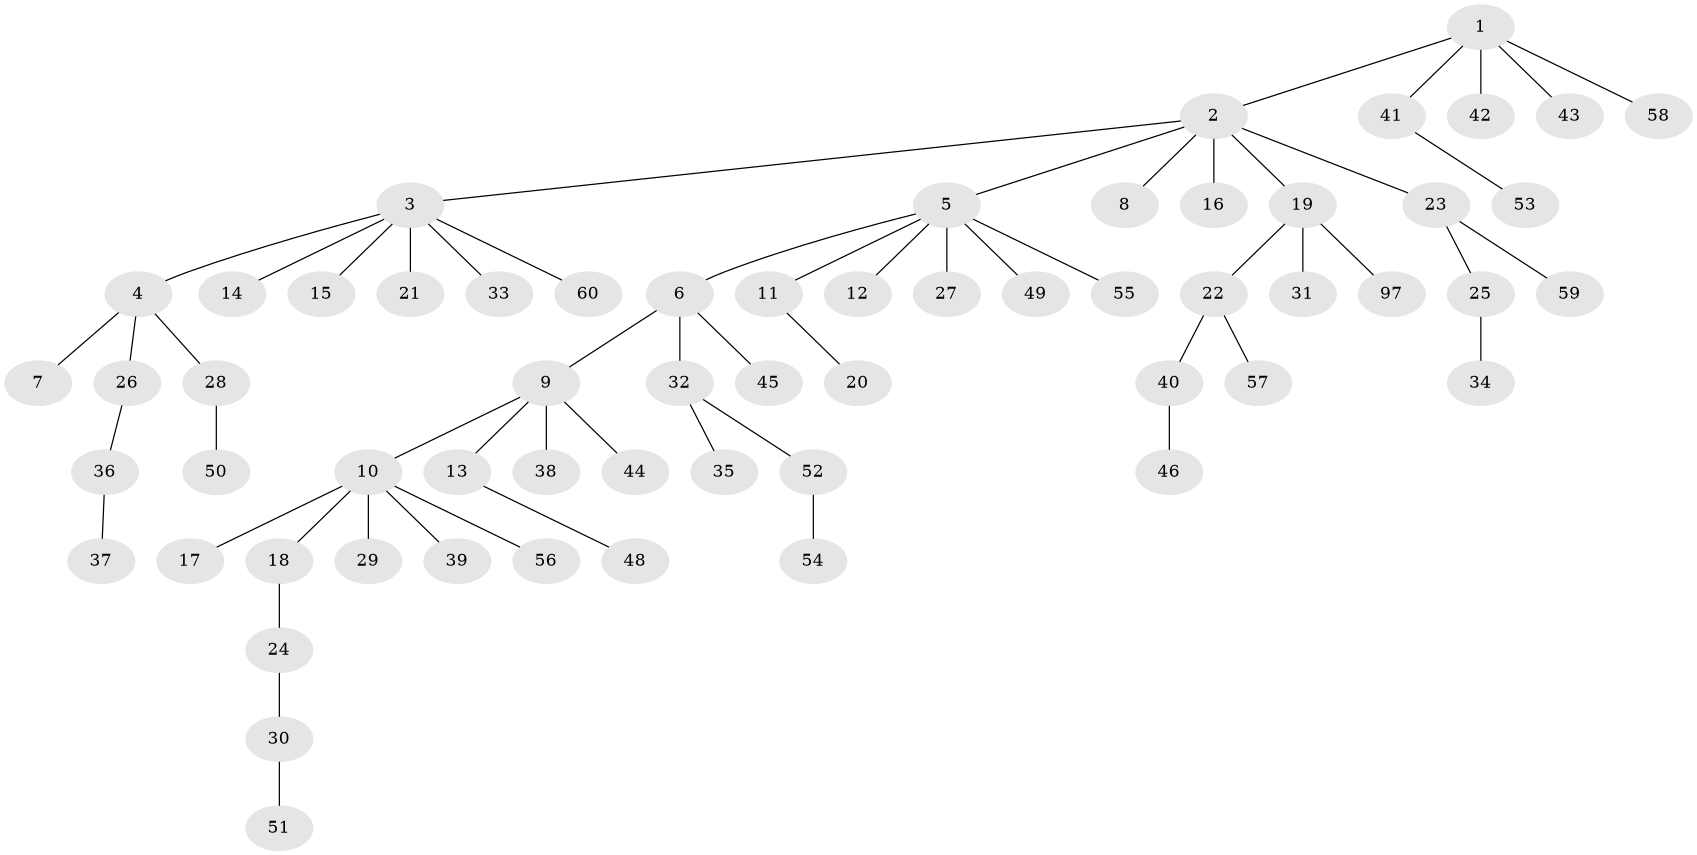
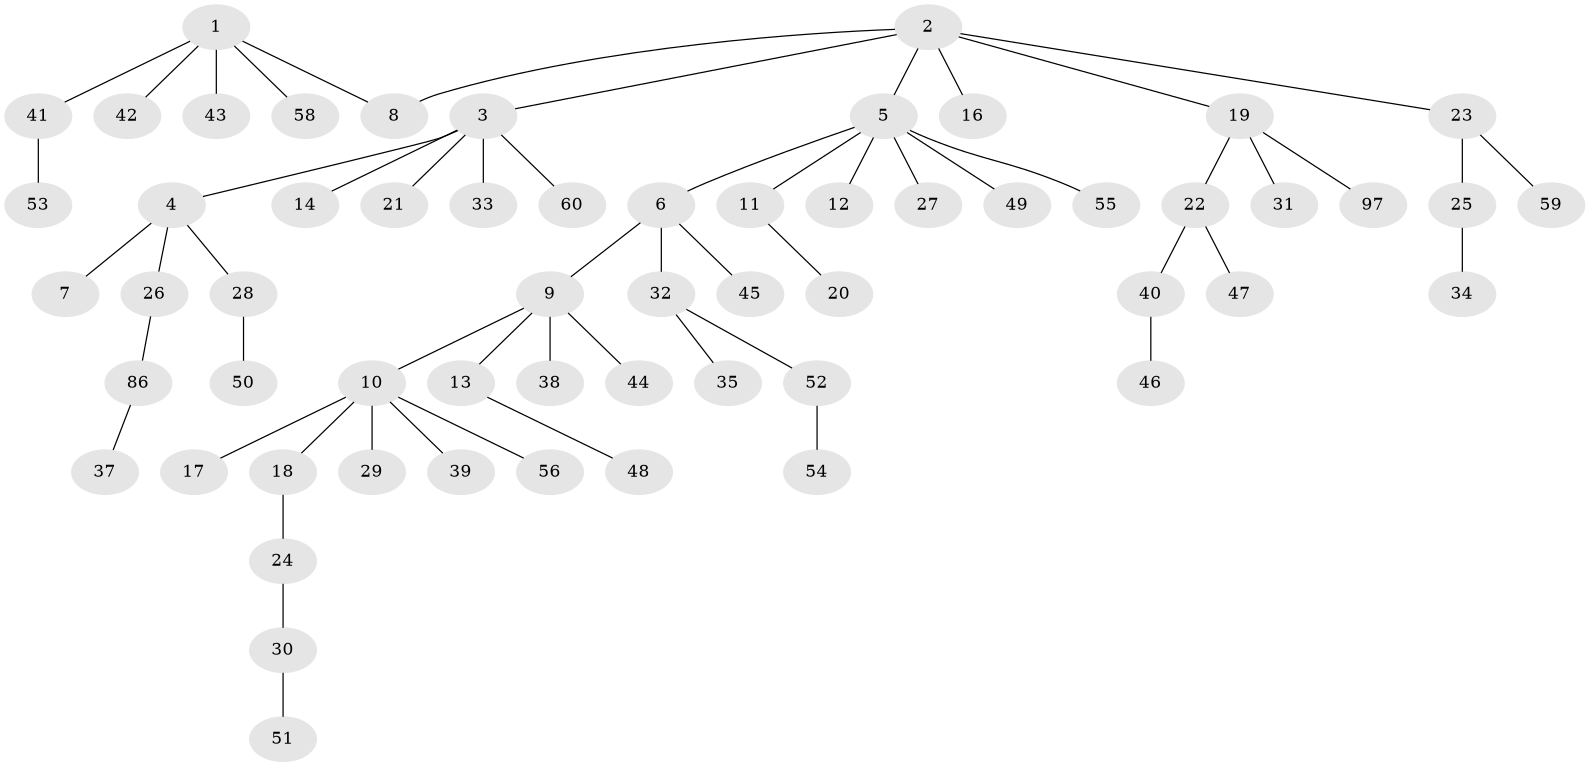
edge "1" -- "2": now "1" -- "8"
node "15": removed
node "57": label "57" -> "47"
node "36": label "36" -> "86"
